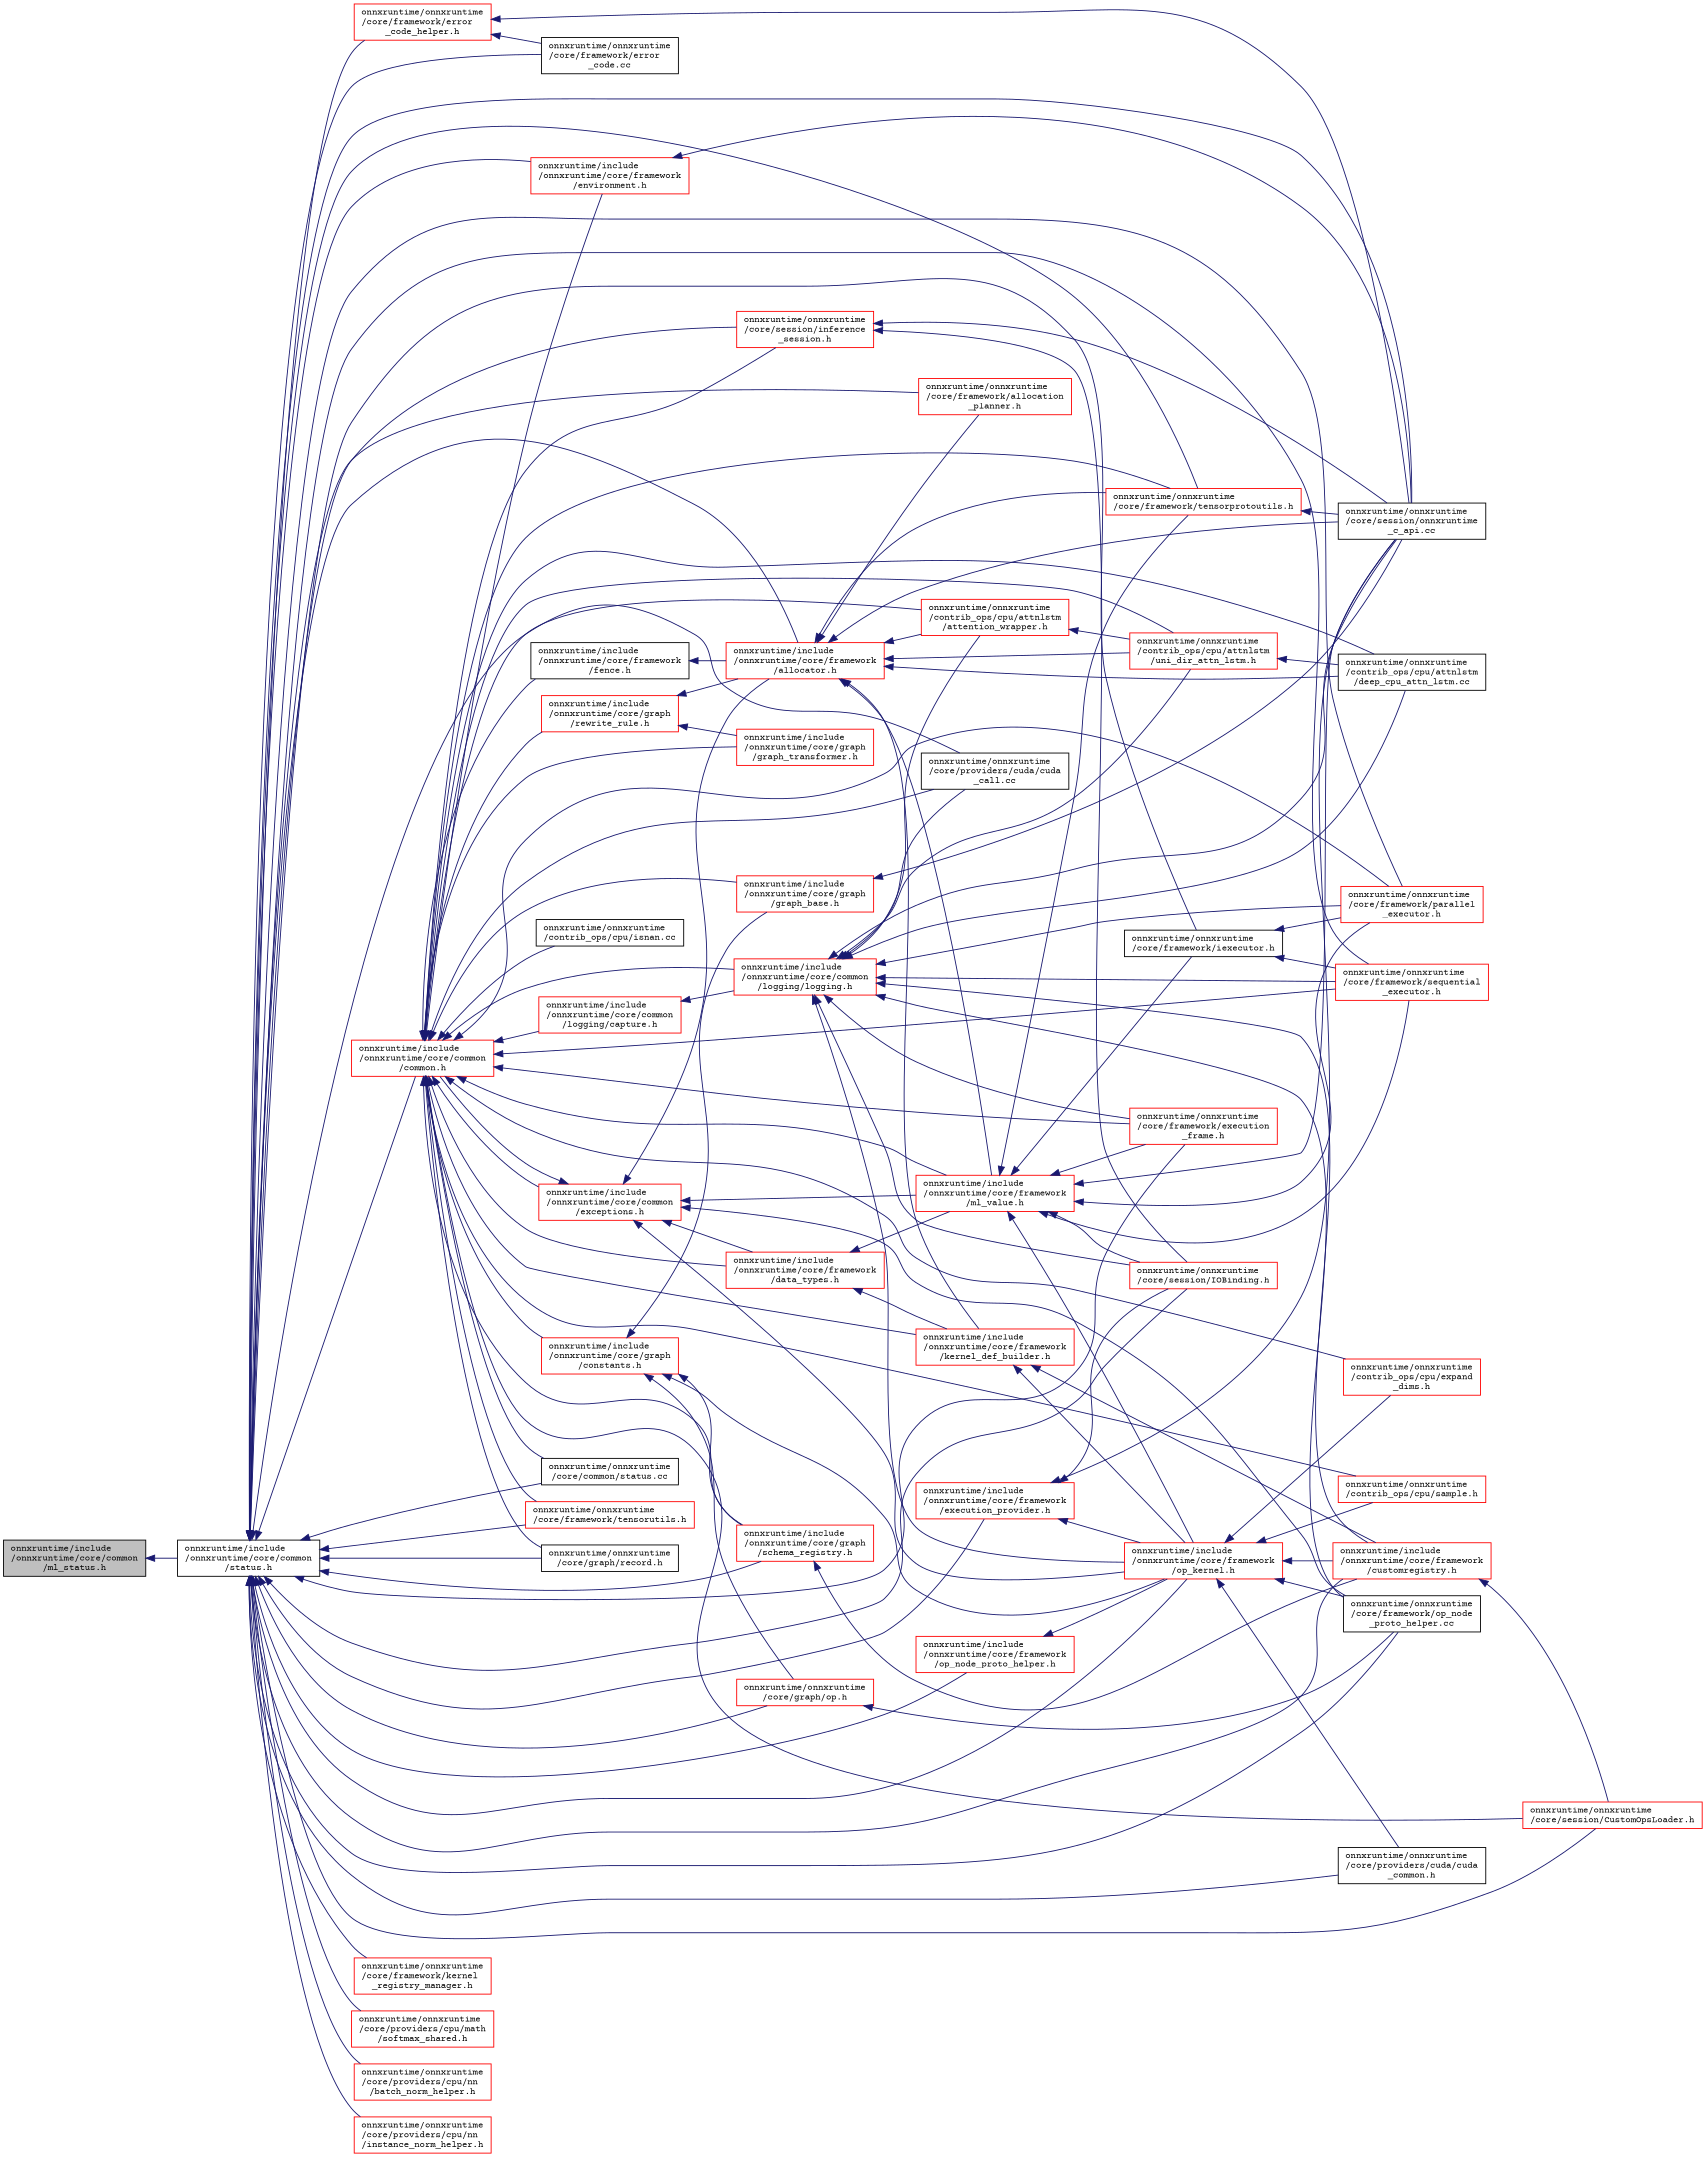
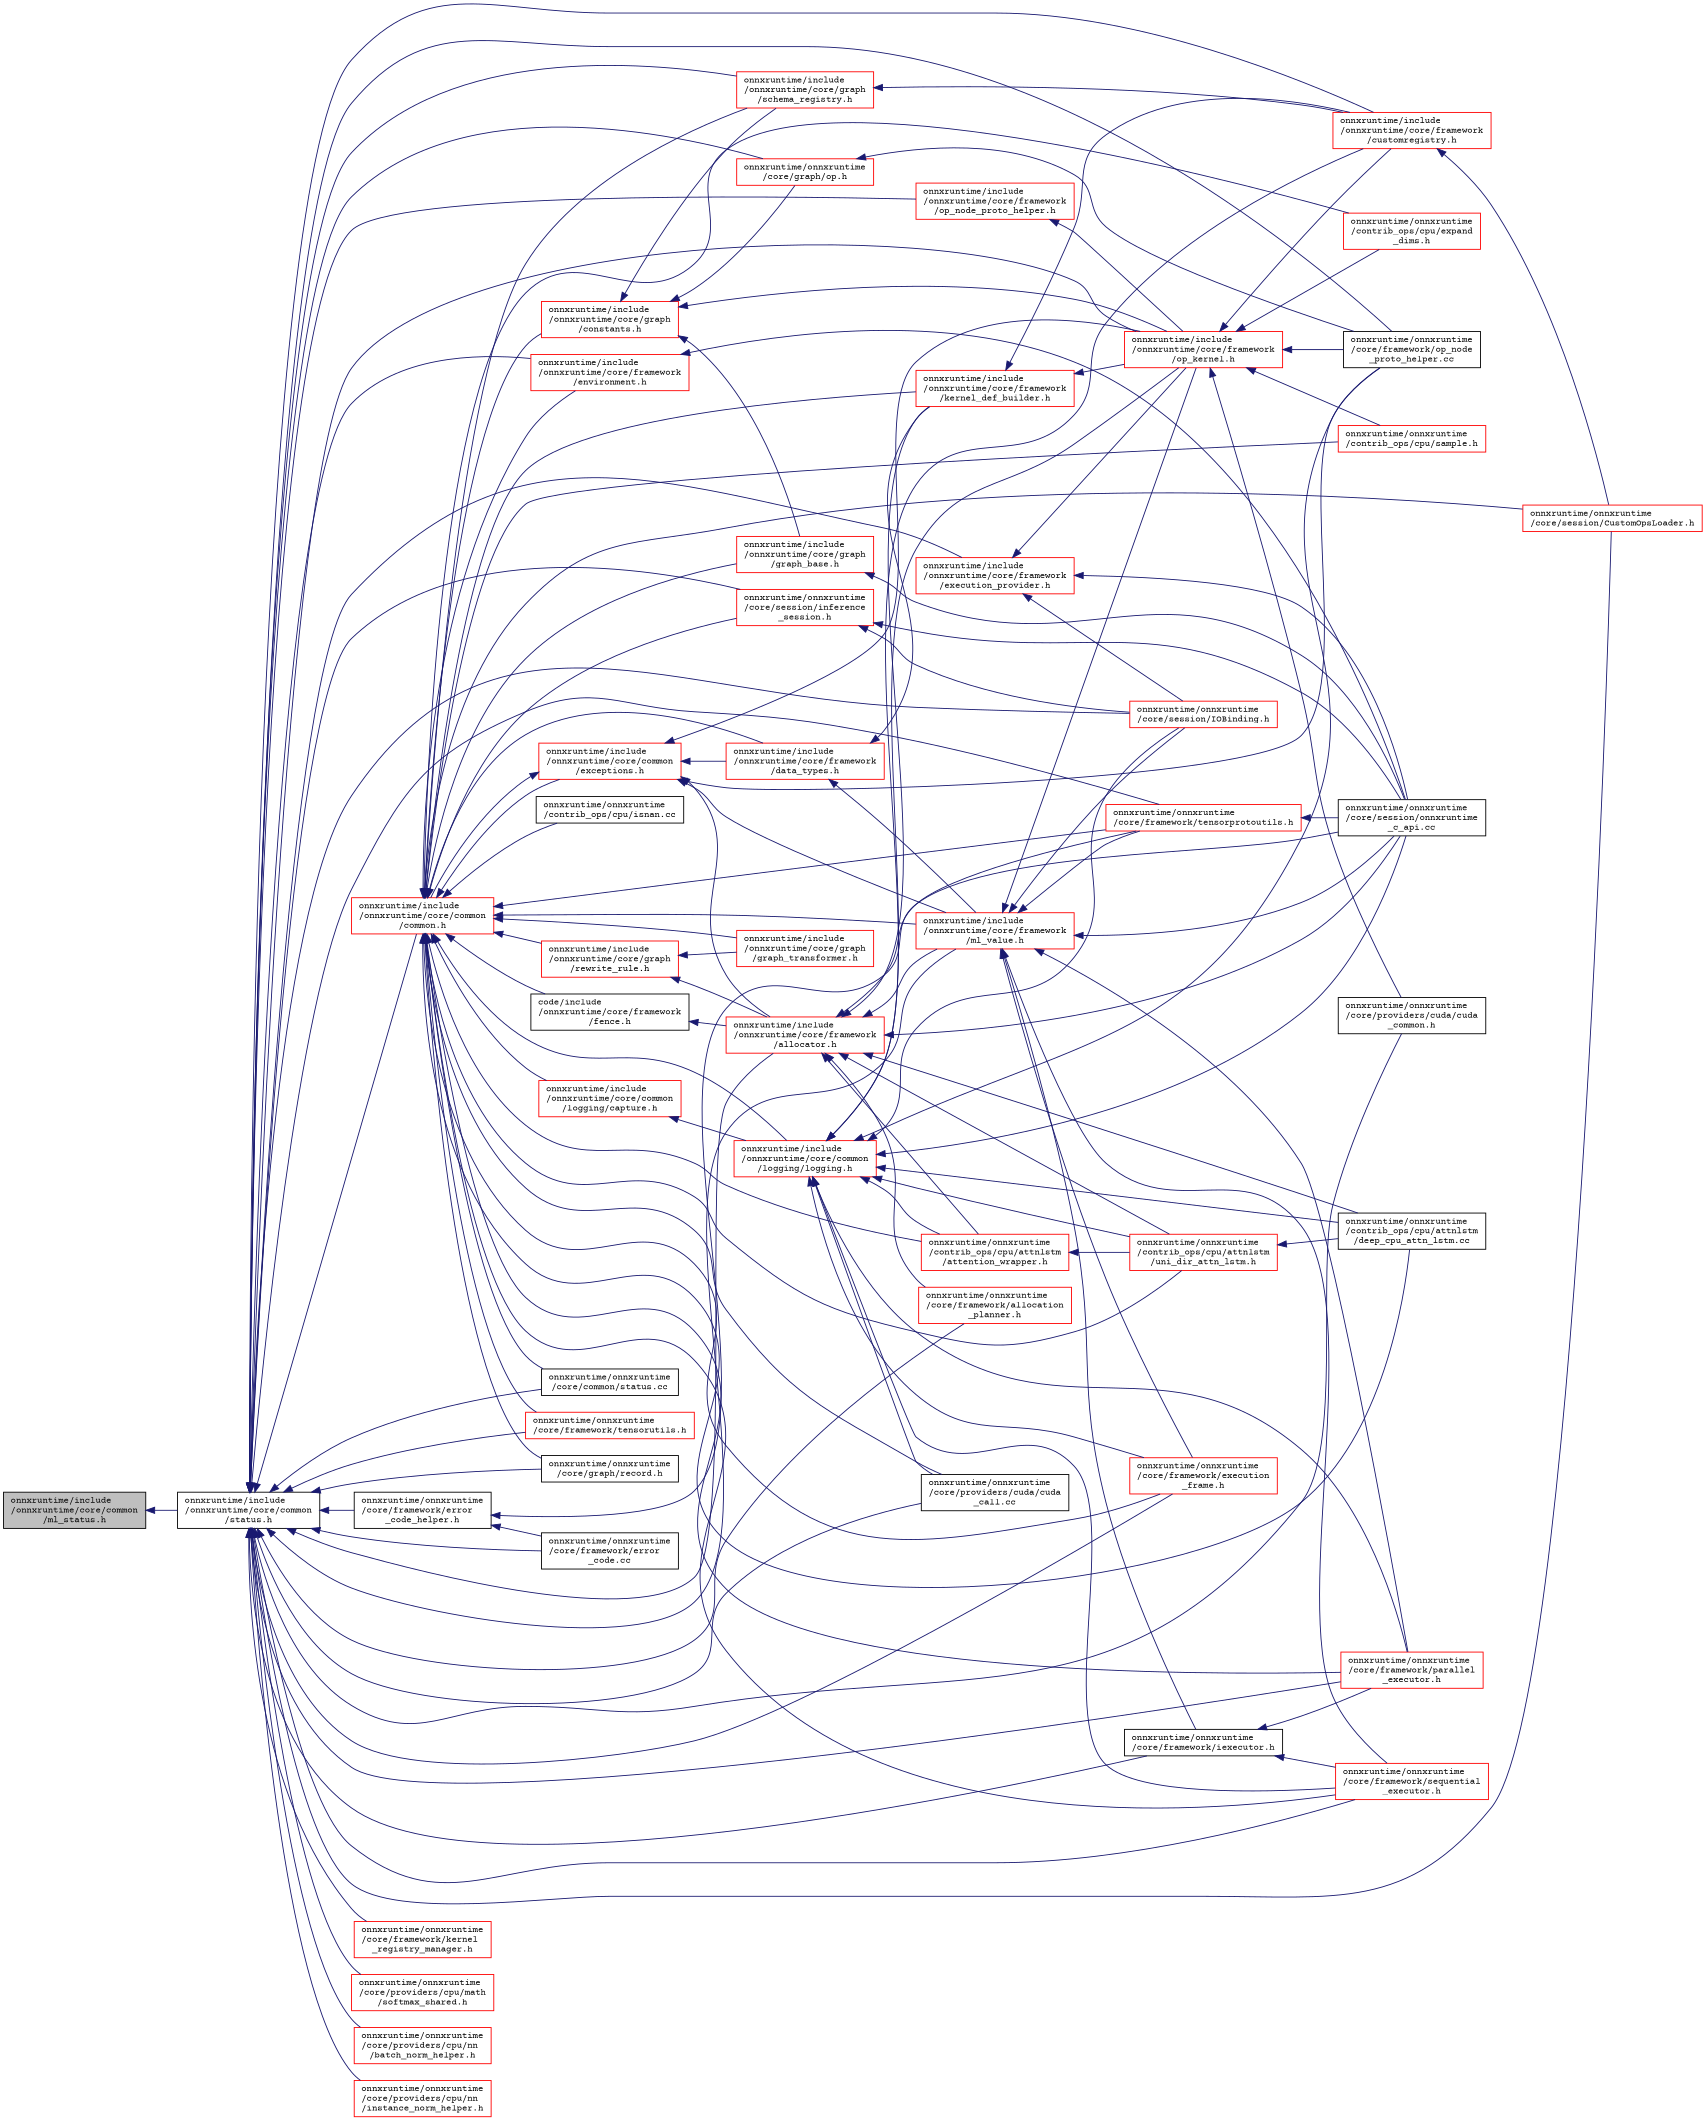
node "onnxruntime/onnxruntime /core/framework/error _code_helper.h": color red -> black
edge "onnxruntime/onnxruntime /core/session/onnxruntime _c_api.cc" -> "onnxruntime/include /onnxruntime/core/common /status.h": now "onnxruntime/include /onnxruntime/core/framework /ml_value.h" -> "onnxruntime/include /onnxruntime/core/common /status.h"
node "onnxruntime/include /onnxruntime/core/framework /fence.h": label "onnxruntime/include /onnxruntime/core/framework /fence.h" -> "code/include /onnxruntime/core/framework /fence.h"
